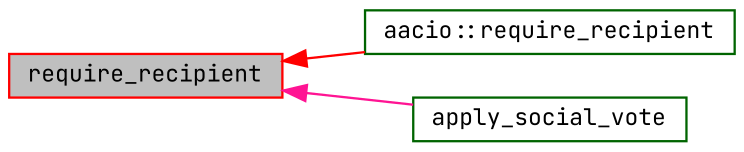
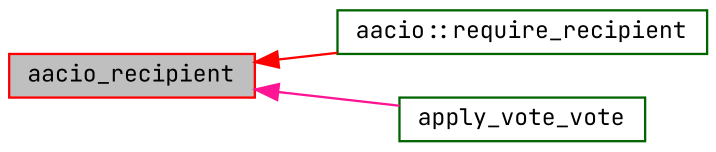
node "require_recipient": label "require_recipient" -> "aacio_recipient"
node "apply_social_vote": label "apply_social_vote" -> "apply_vote_vote"
